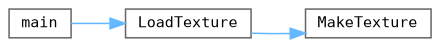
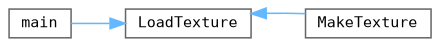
edge "LoadTexture" -> "MakeTexture": reversed
